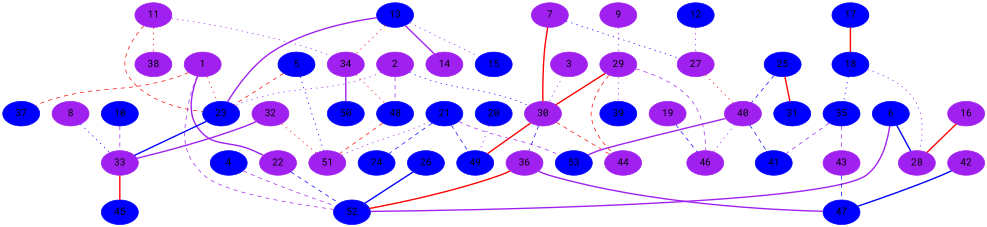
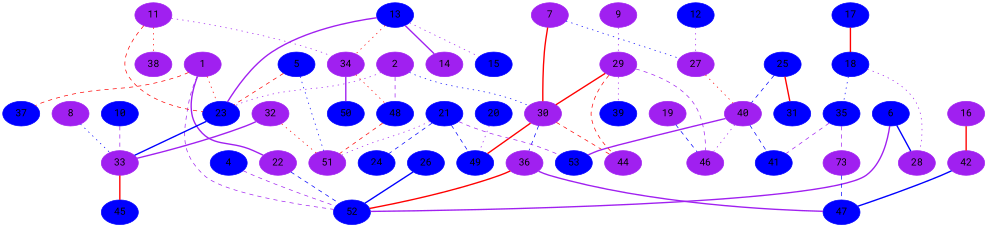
node "3": removed
edge "16" -- "28": now "16" -- "42"
node "43": label "43" -> "73"
